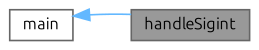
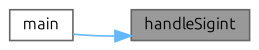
edge "handleSigint" -> "main": reversed
